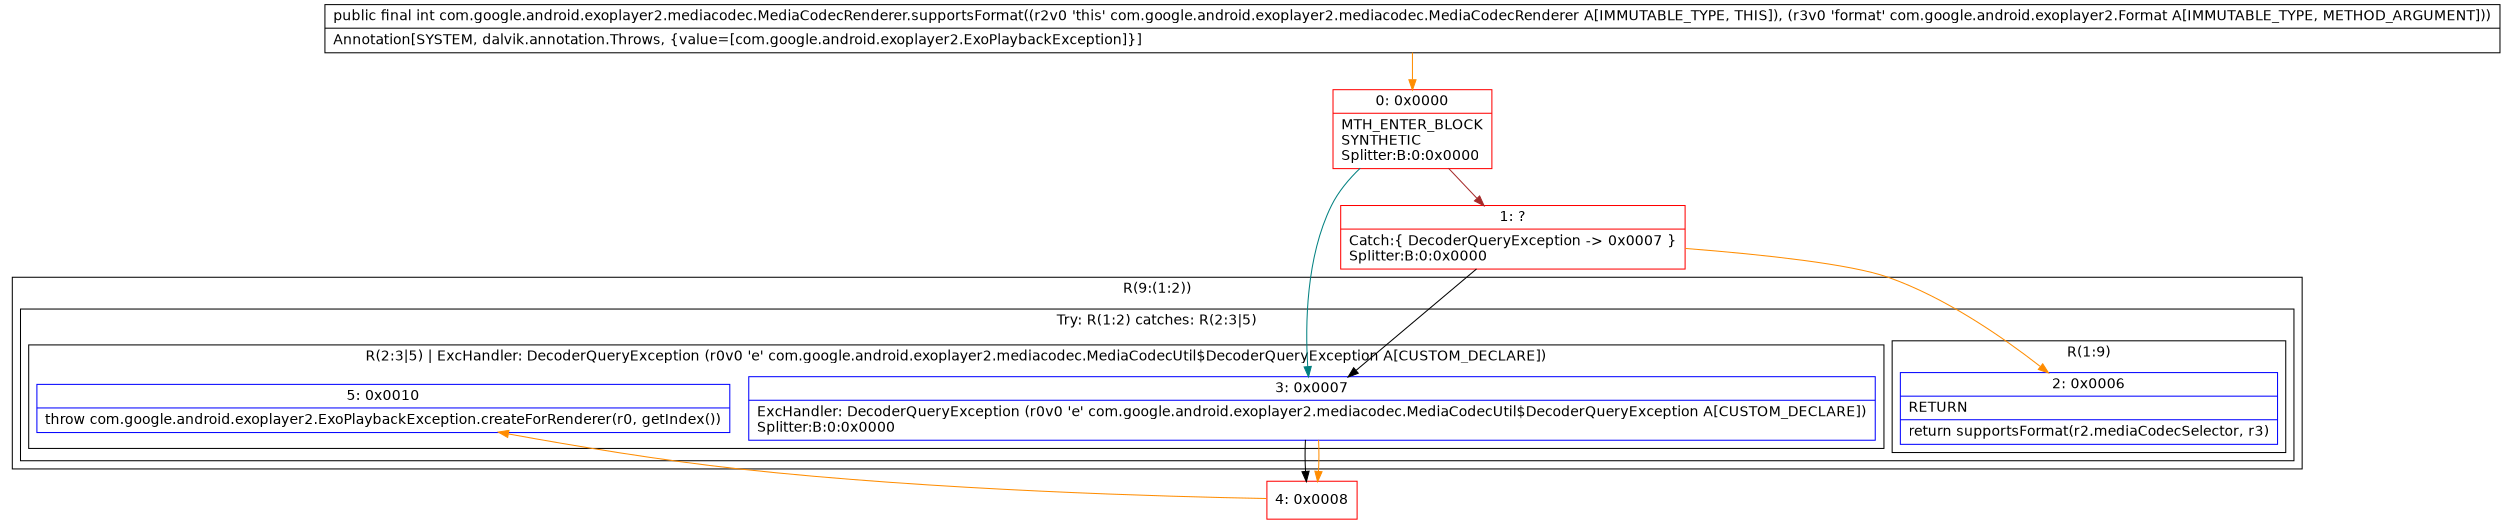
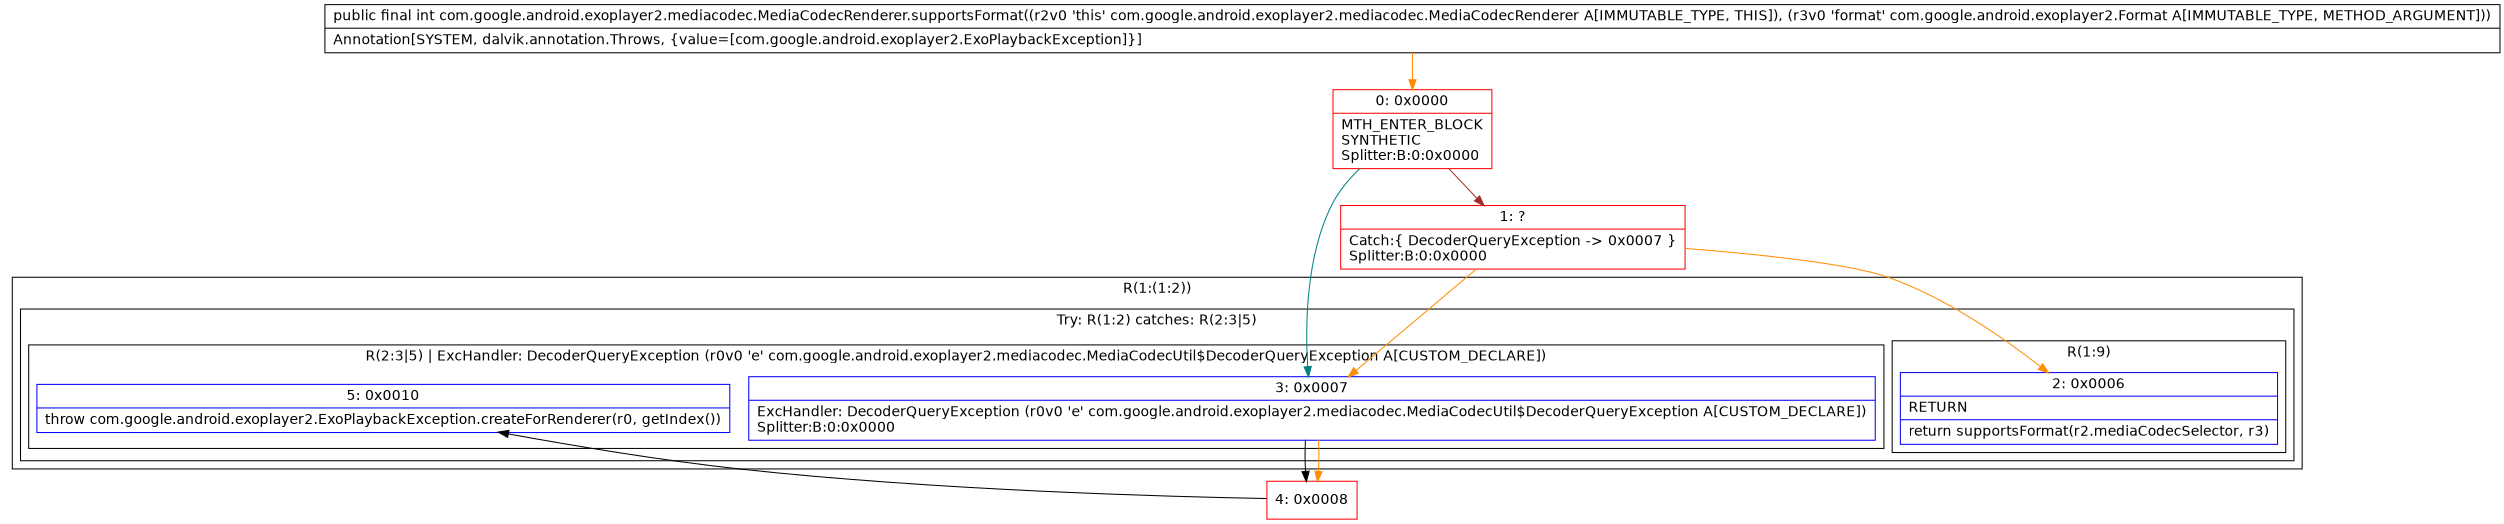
cluster "R(9:(1:2))": label "R(9:(1:2))" -> "R(1:(1:2))"
edge "1: ?" -> "3: 0x0007": color black -> darkorange
edge "4: 0x0008" -> "5: 0x0010": color darkorange -> black
